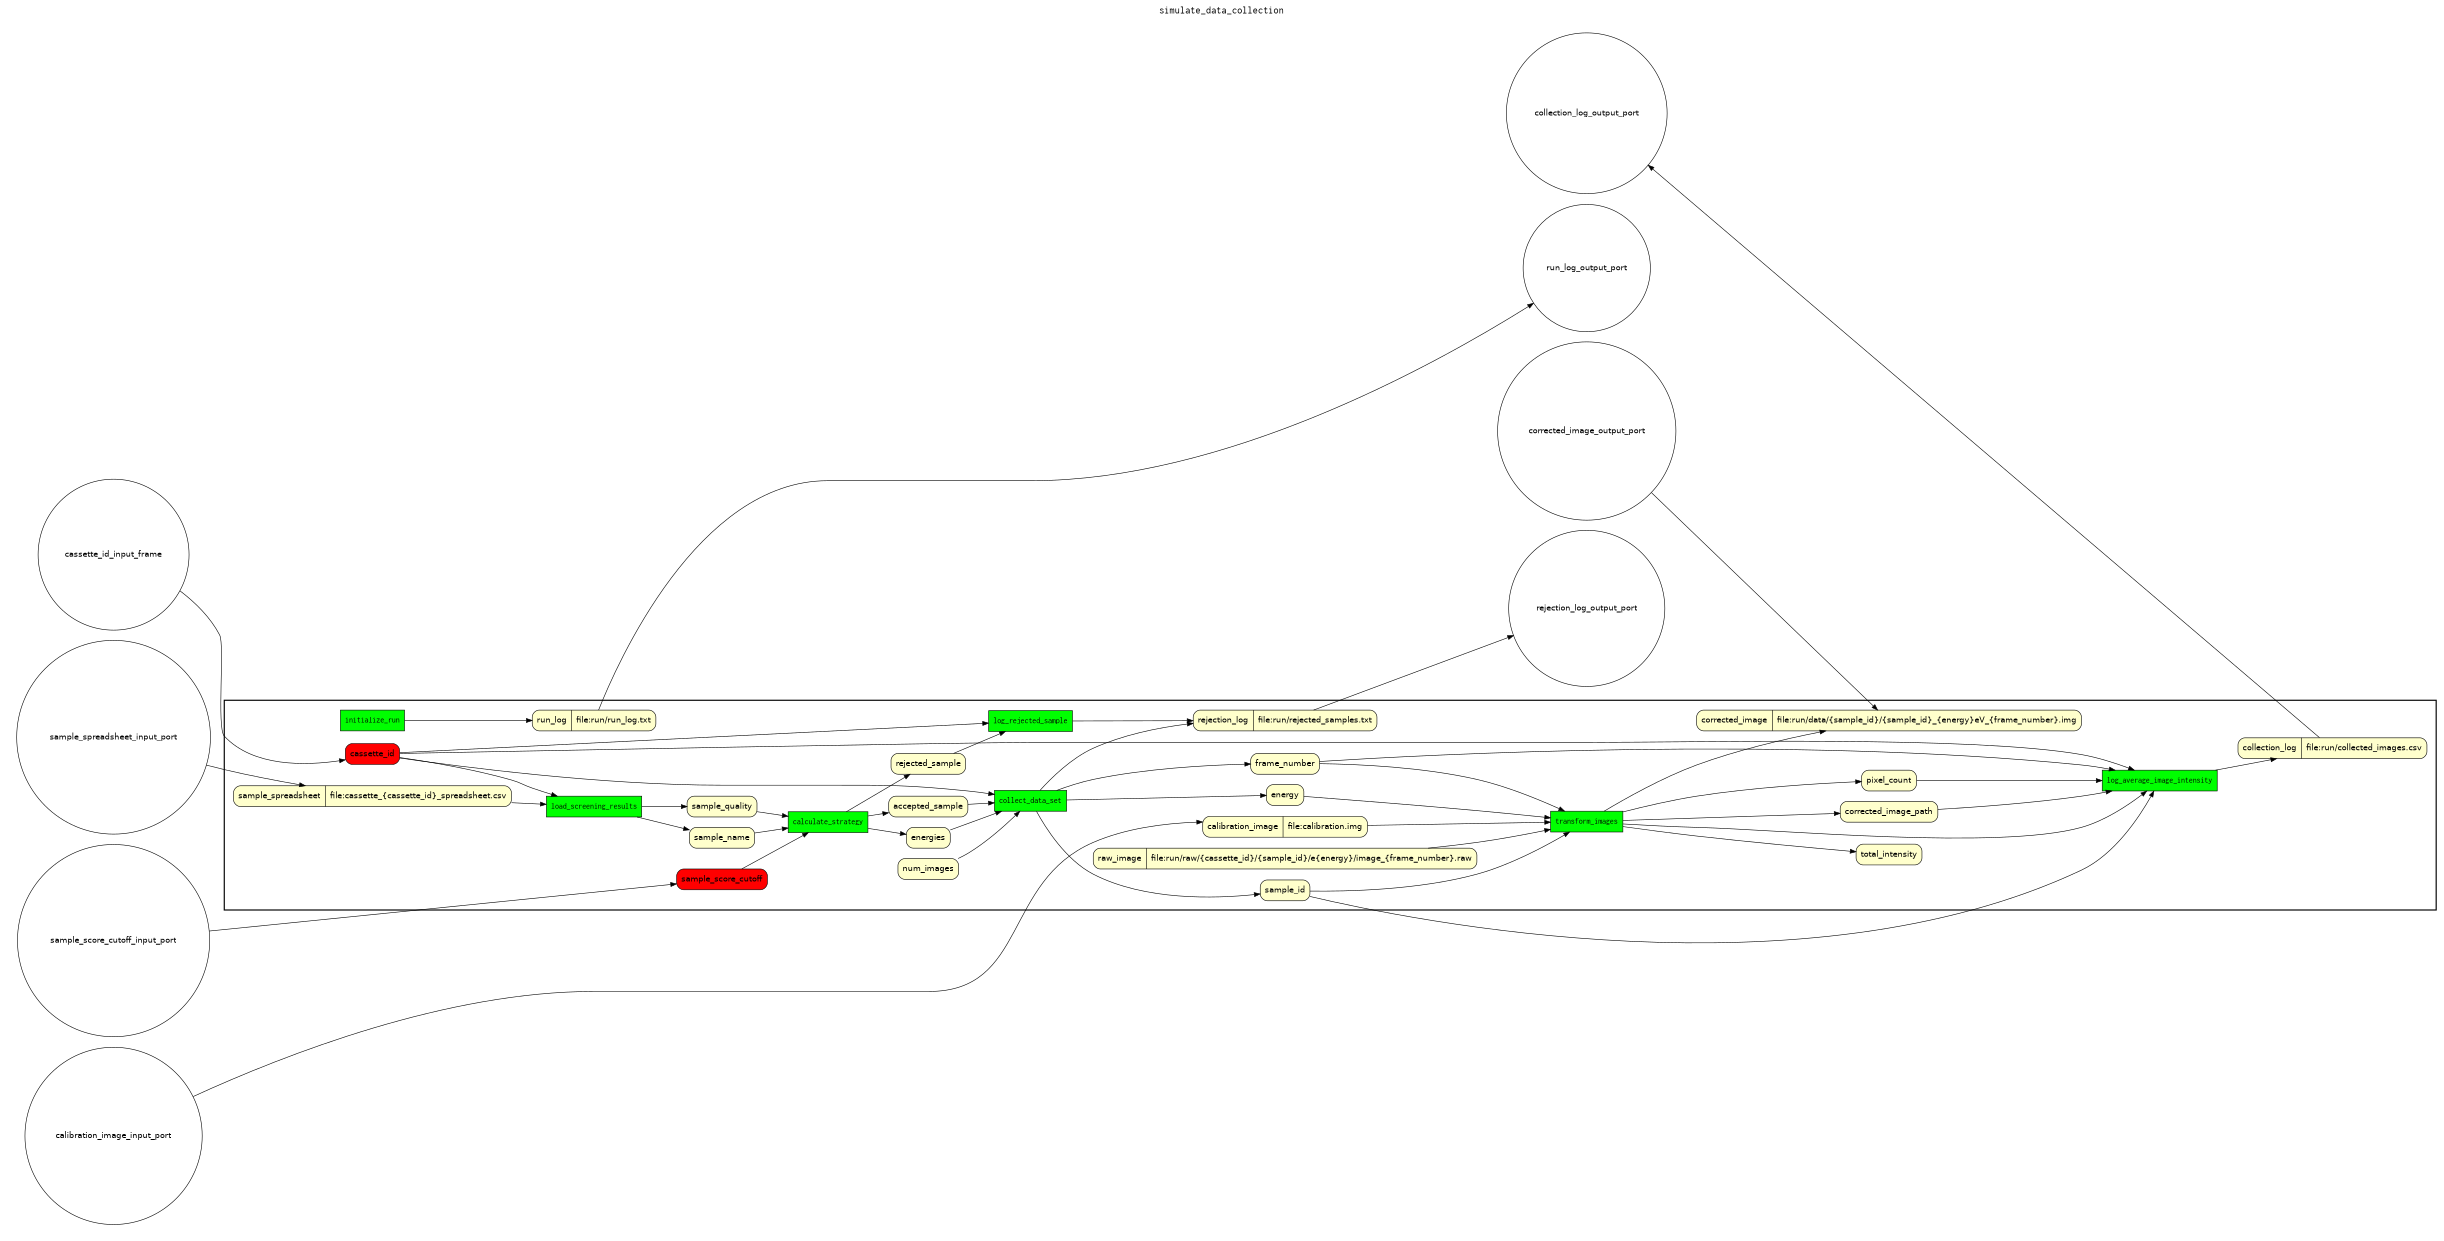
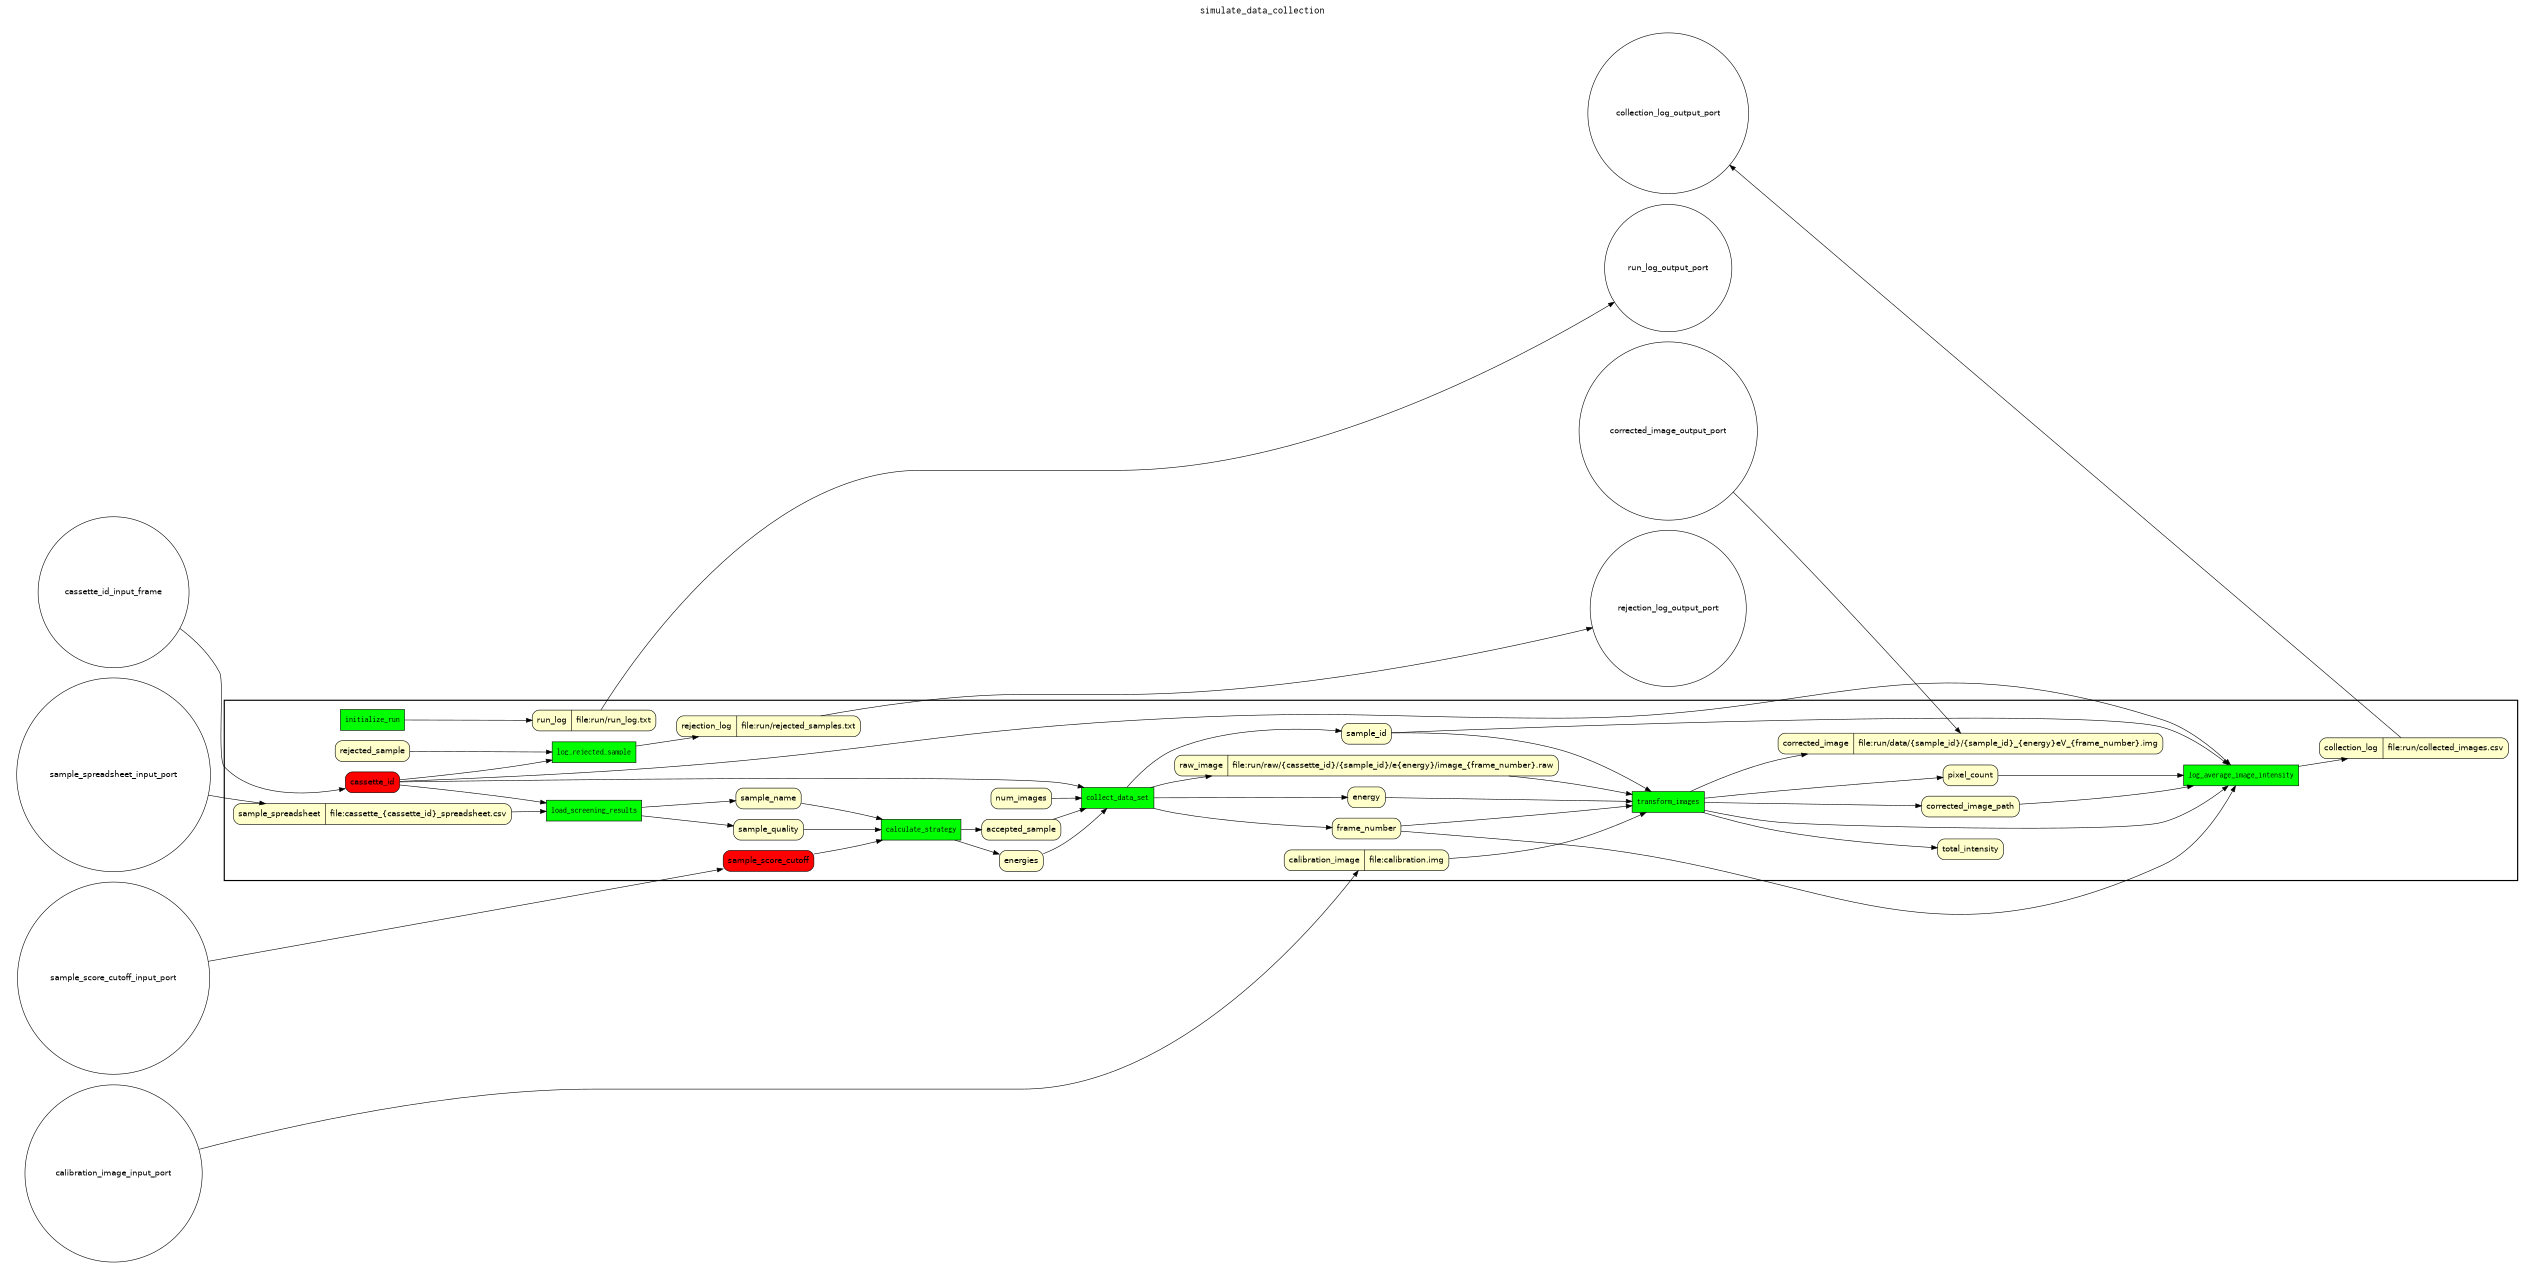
edge "collect_data_set" -> "rejection_log": now "collect_data_set" -> "raw_image"
edge "calculate_strategy" -> "rejected_sample": removed
